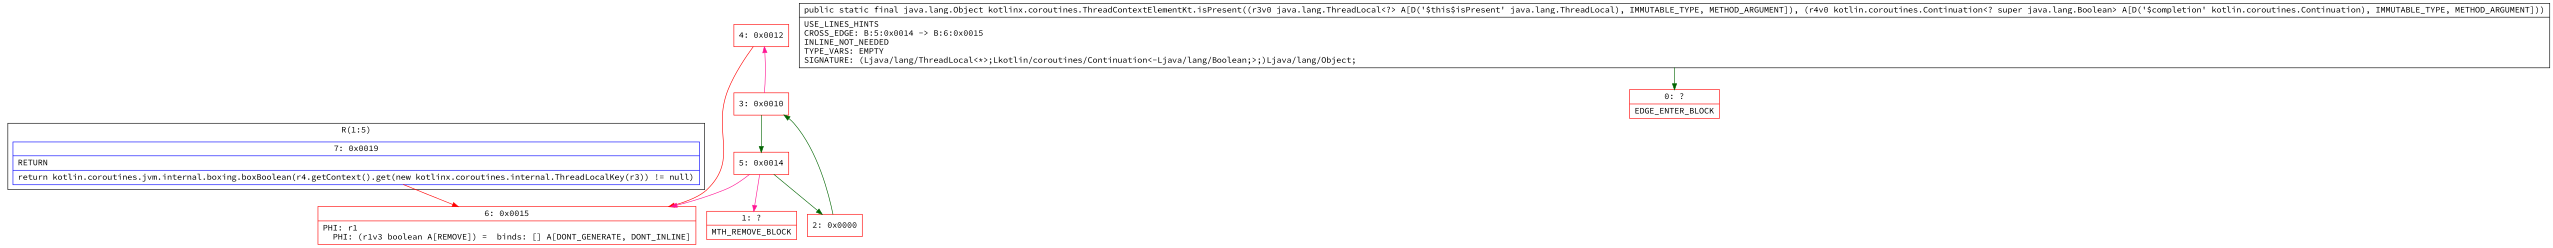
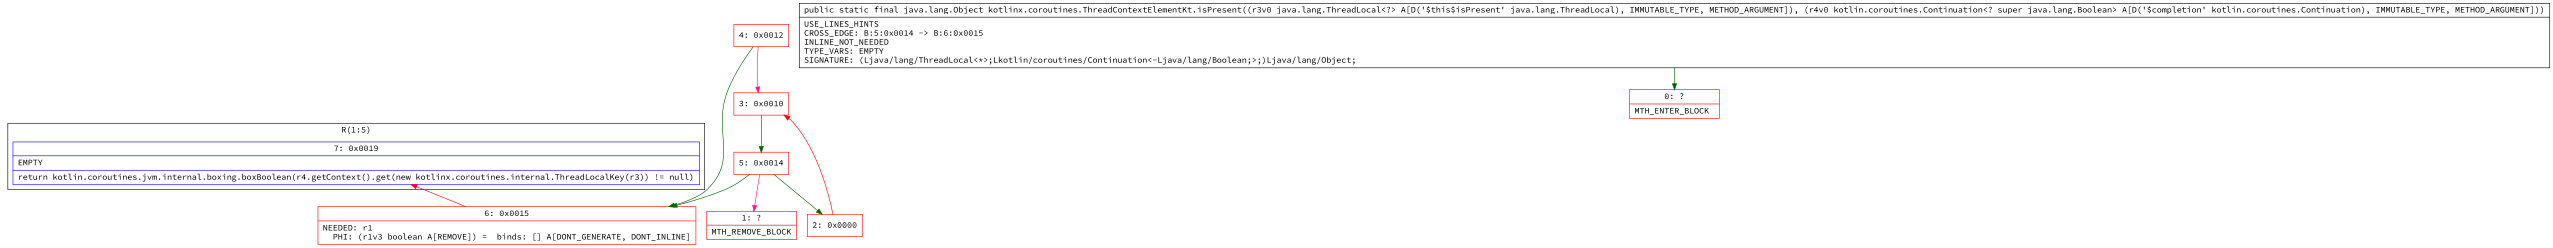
edge "3: 0x0010" -> "4: 0x0012": reversed
node "0: ?": text "EDGE_ENTER_BLOCK" -> "MTH_ENTER_BLOCK"
edge "4: 0x0012" -> "6: 0x0015": color red -> darkgreen
node "7: 0x0019": text "RETURN" -> "EMPTY"
edge "2: 0x0000" -> "3: 0x0010": color darkgreen -> red
edge "5: 0x0014" -> "6: 0x0015": color deeppink -> darkgreen
edge "7: 0x0019" -> "6: 0x0015": reversed
node "6: 0x0015": text "PHI: r1" -> "NEEDED: r1"
